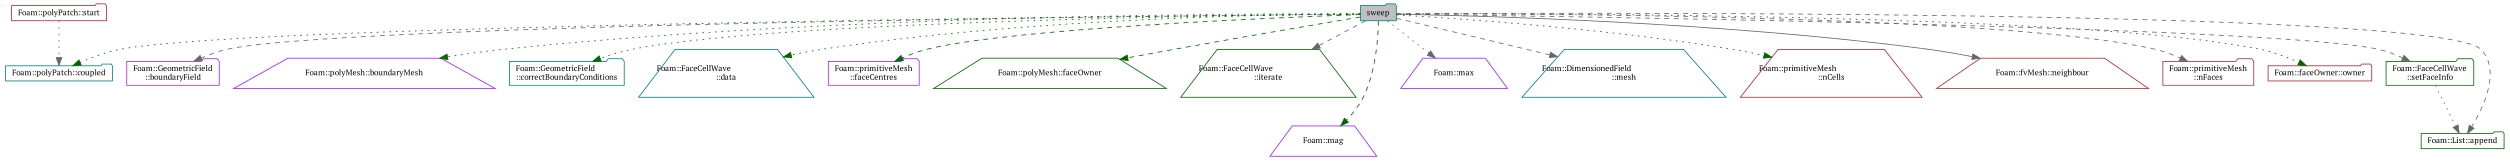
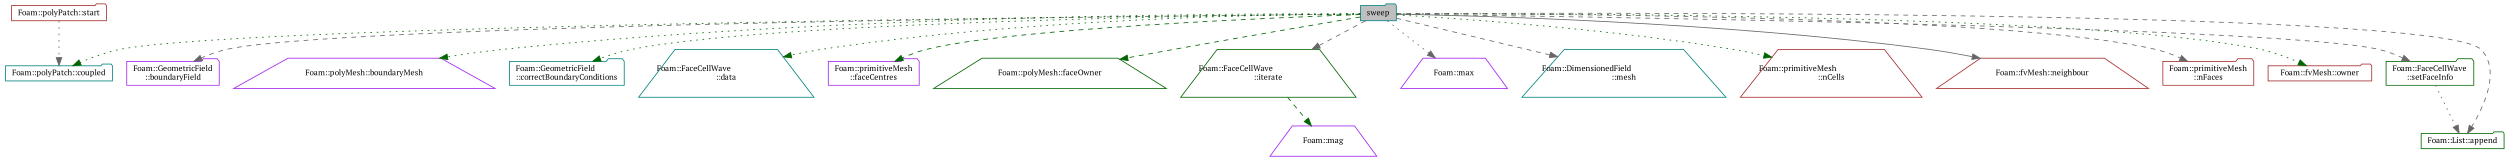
node "Foam::faceOwner::owner": label "Foam::faceOwner::owner" -> "Foam::fvMesh::owner"
edge "sweep" -> "Foam::mag": now "Foam::FaceCellWave ::iterate" -> "Foam::mag"
